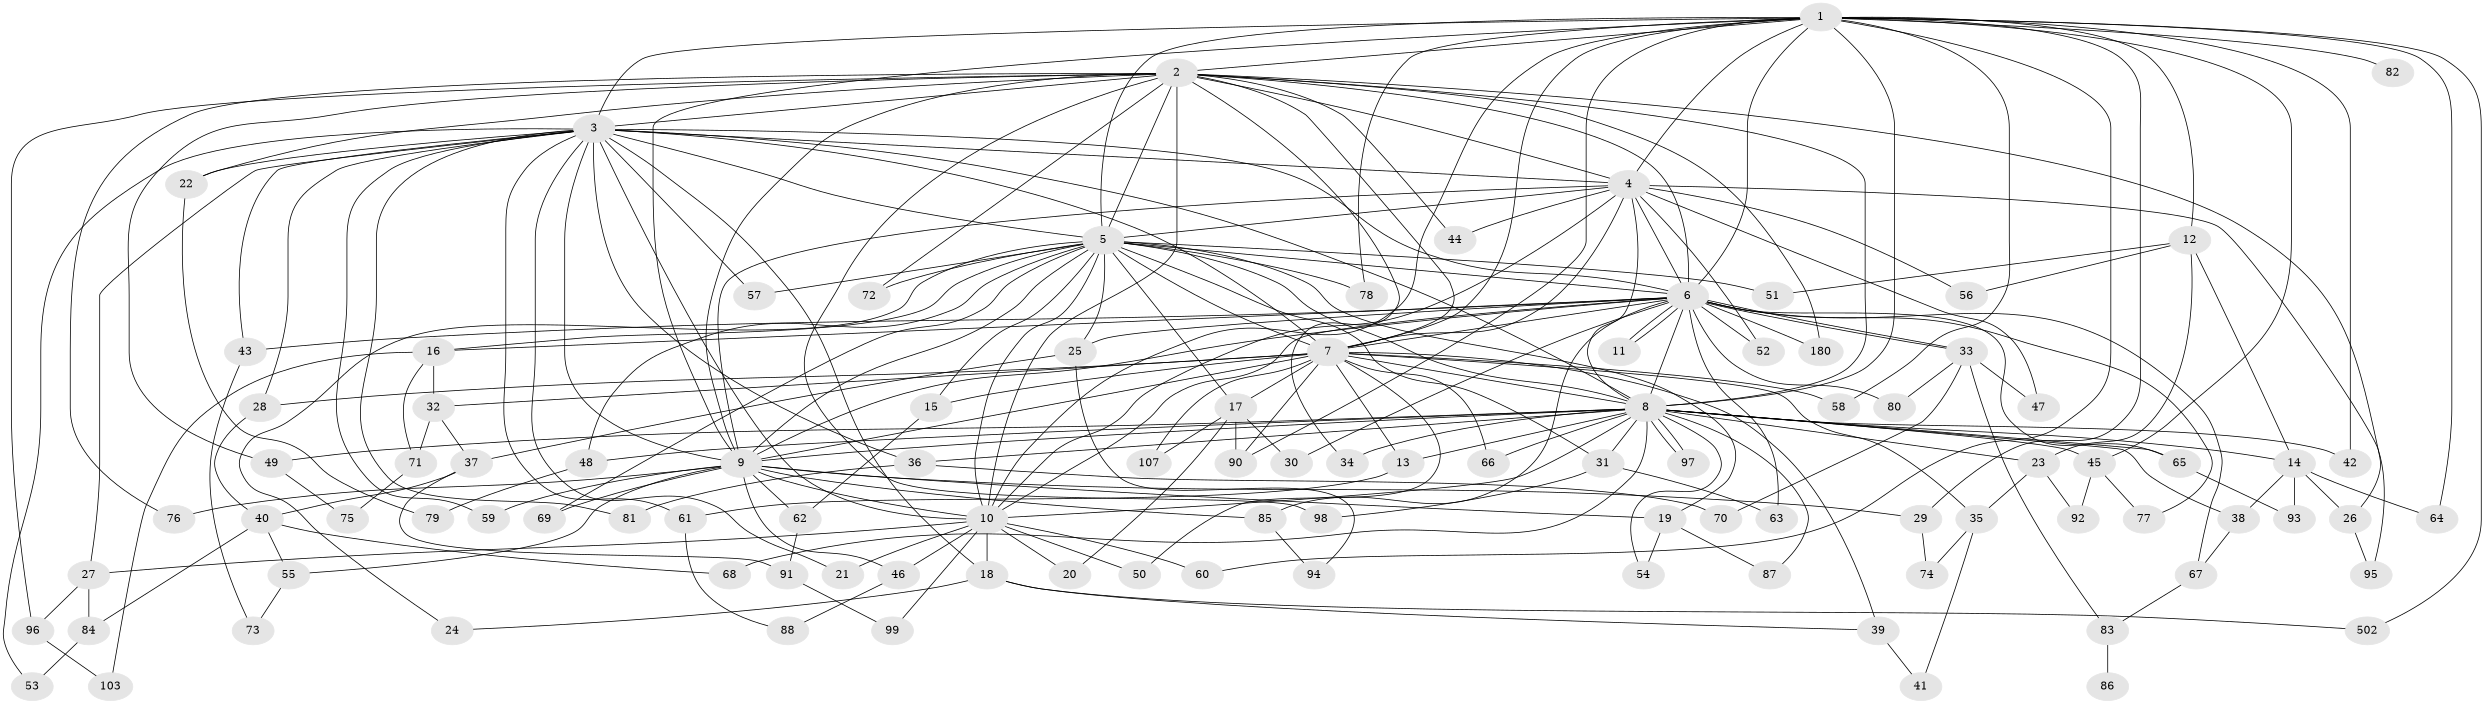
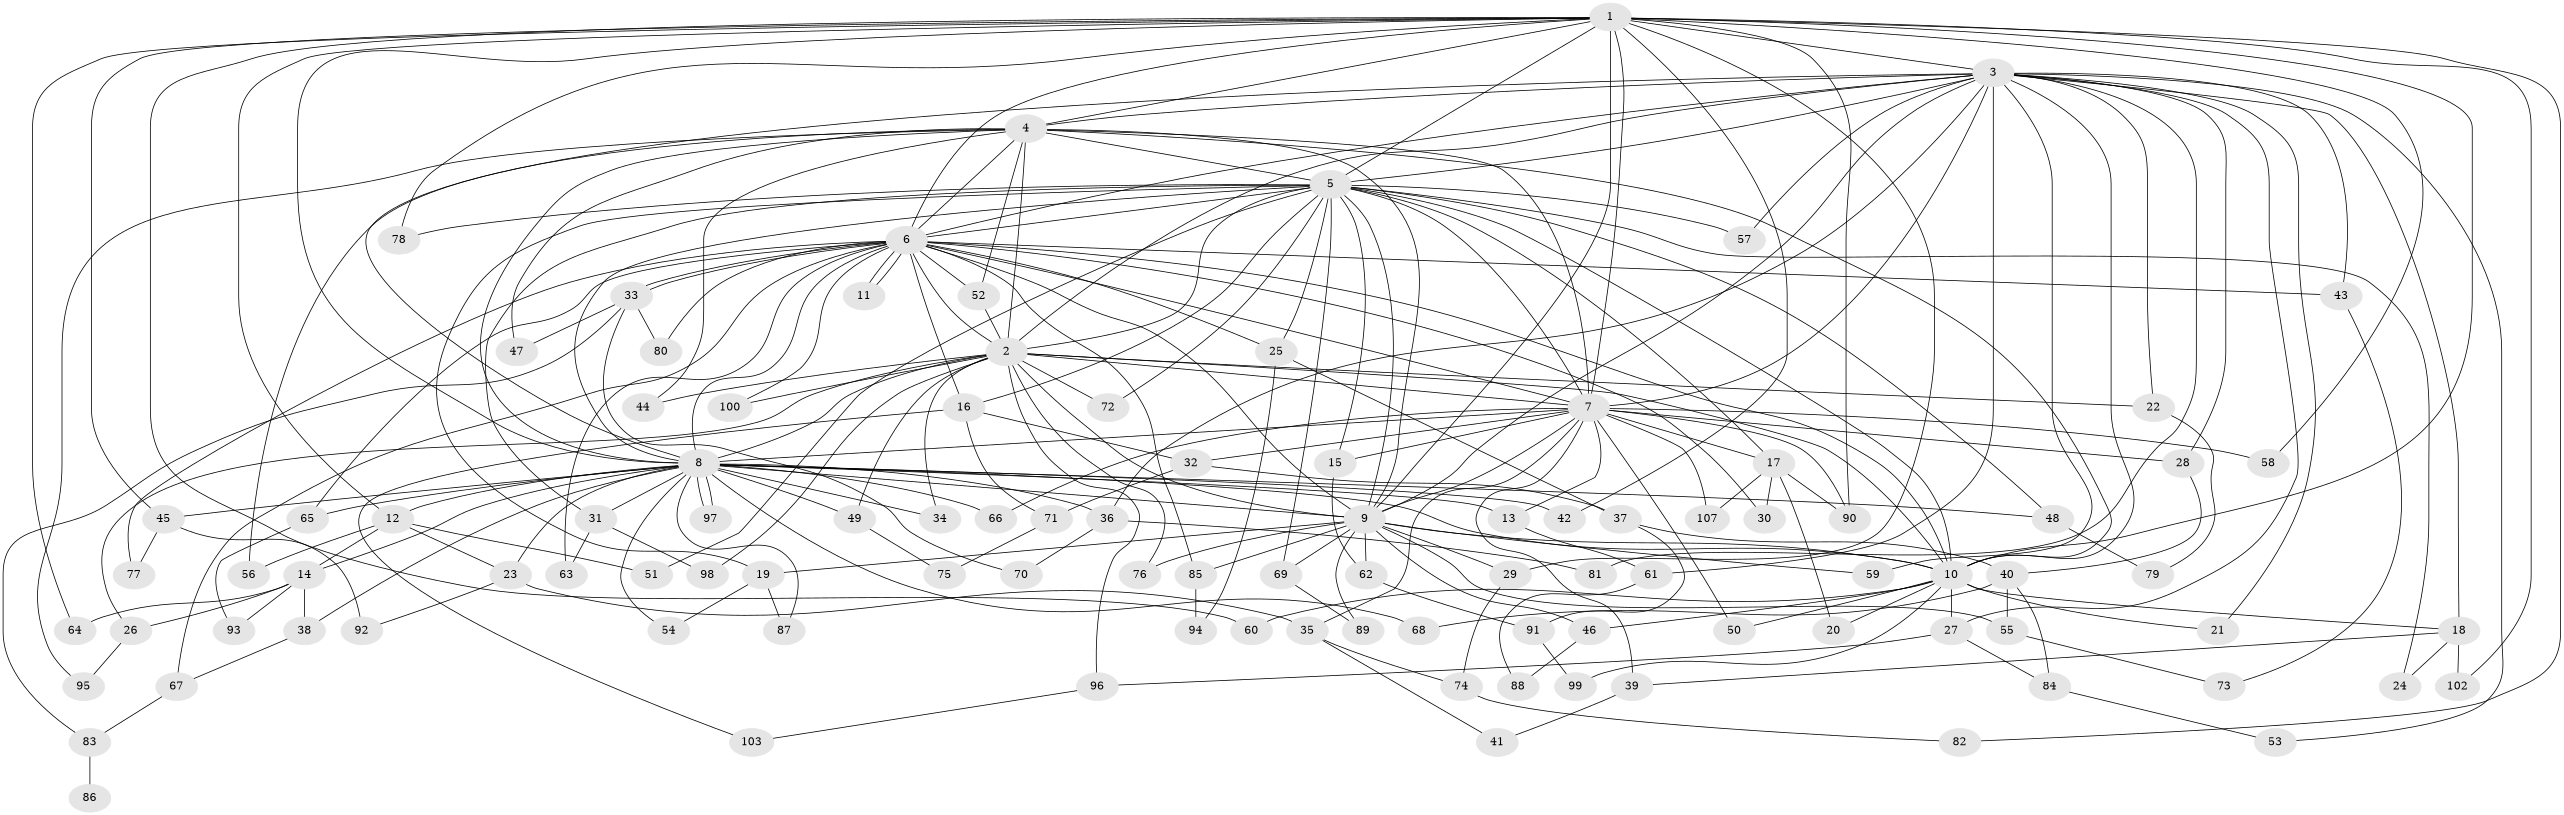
edge "1" -- "2": now "52" -- "2"
node "180": label "180" -> "100"
edge "8" -- "12": added
node "89": added
node "502": label "502" -> "102"
edge "74" -- "82": added
